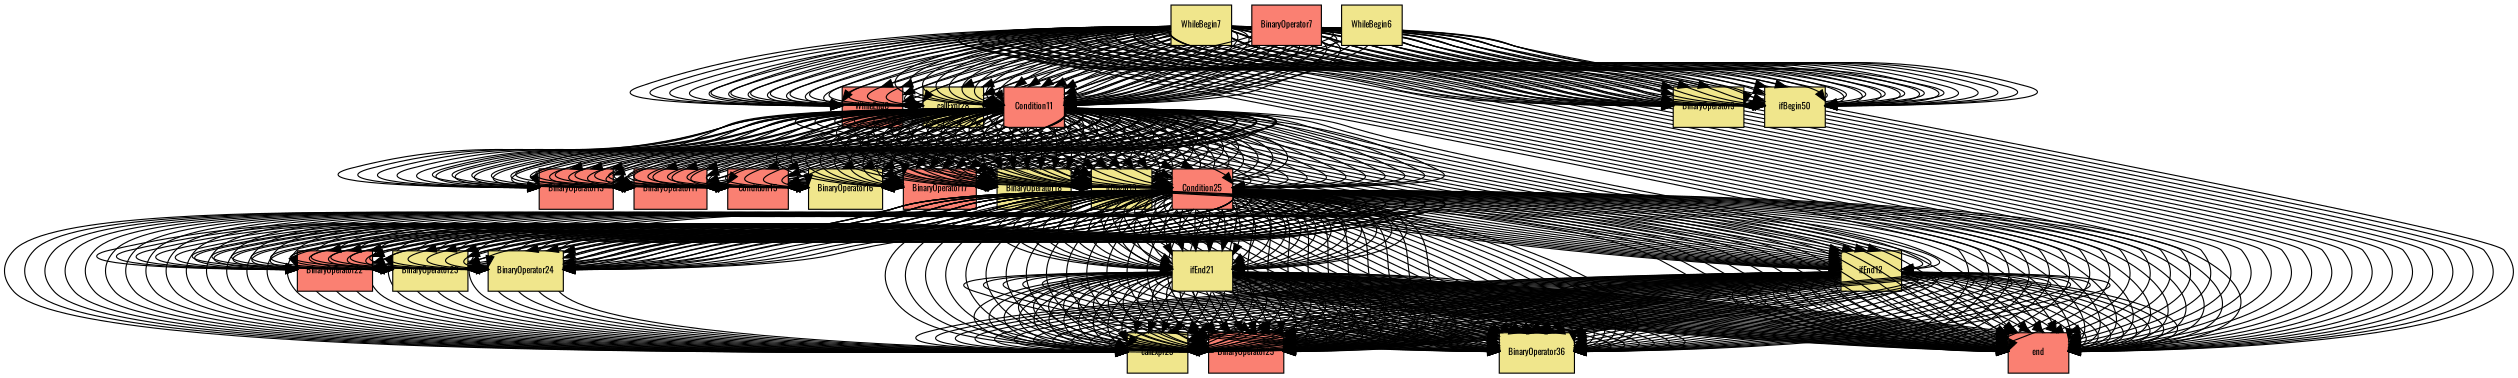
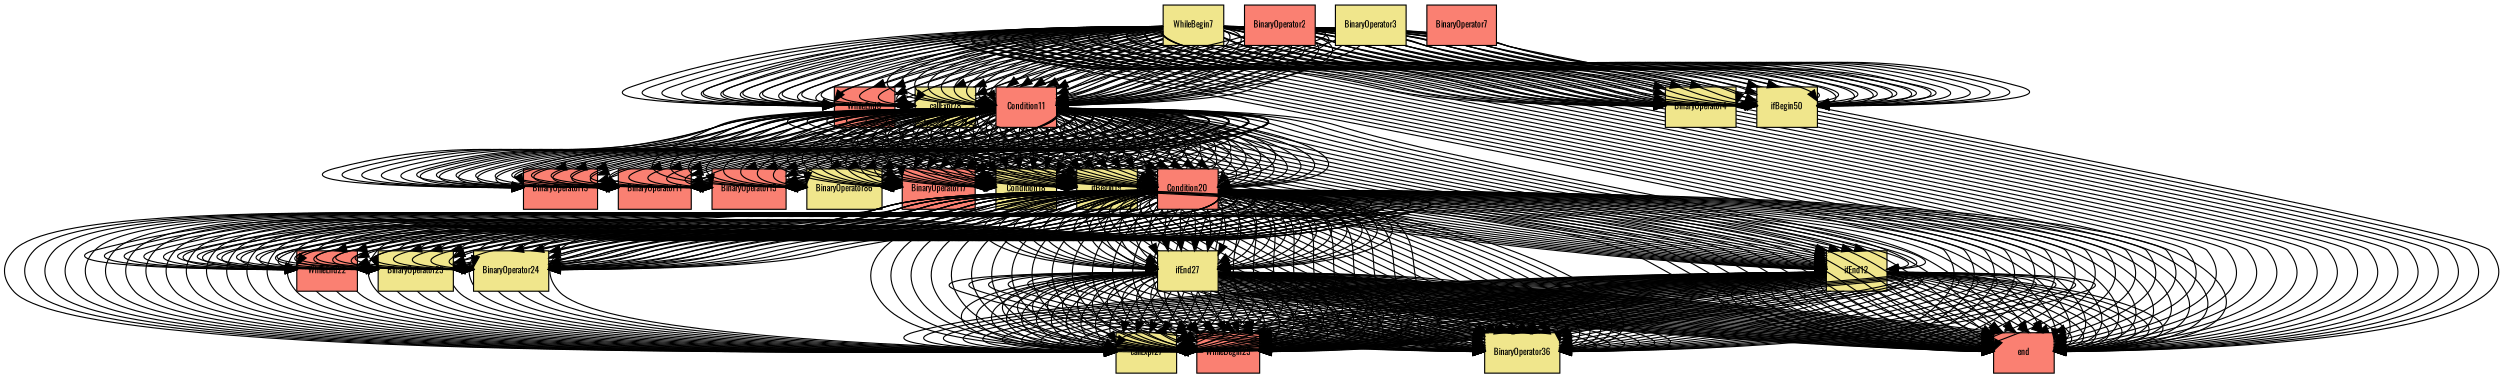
node "BinaryOperator2": added
node "BinaryOperator3": added
node "WhileBegin6": removed
node "callExpr28": label "callExpr28" -> "callExpr78"
node "BinaryOperator9": label "BinaryOperator9" -> "BinaryOperator4"
node "Condition15": label "Condition15" -> "BinaryOperator15"
node "BinaryOperator16": label "BinaryOperator16" -> "BinaryOperator86"
node "BinaryOperator18": label "BinaryOperator18" -> "Condition18"
node "Condition25": label "Condition25" -> "Condition20"
node "BinaryOperator22": label "BinaryOperator22" -> "WhileEnd22"
node "ifEnd21": label "ifEnd21" -> "ifEnd27"
node "callExpr25": label "callExpr25" -> "callExpr27"
node "BinaryOperator25": label "BinaryOperator25" -> "WhileBegin25"
